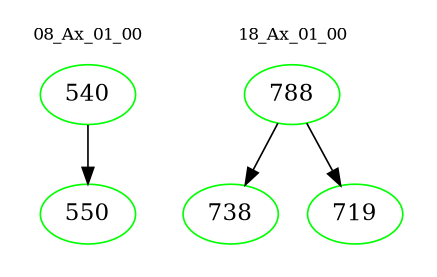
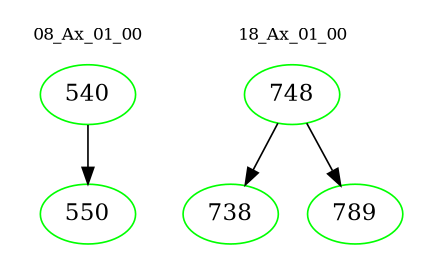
node "788": label "788" -> "748"
node "719": label "719" -> "789"
